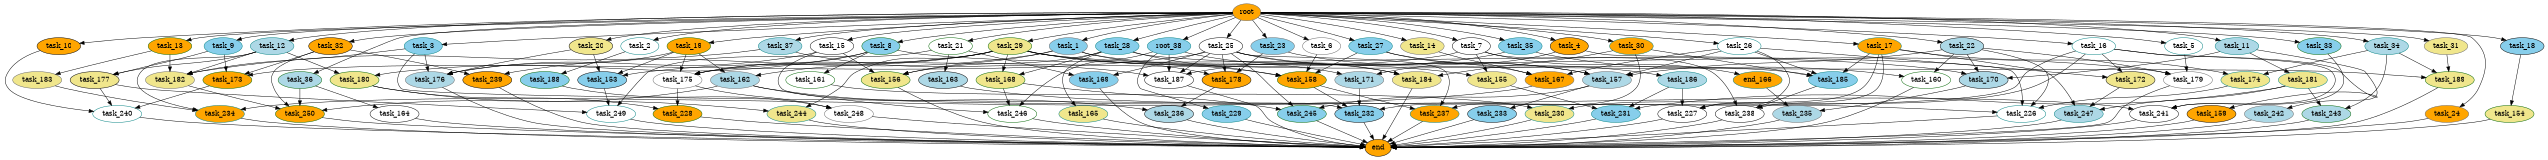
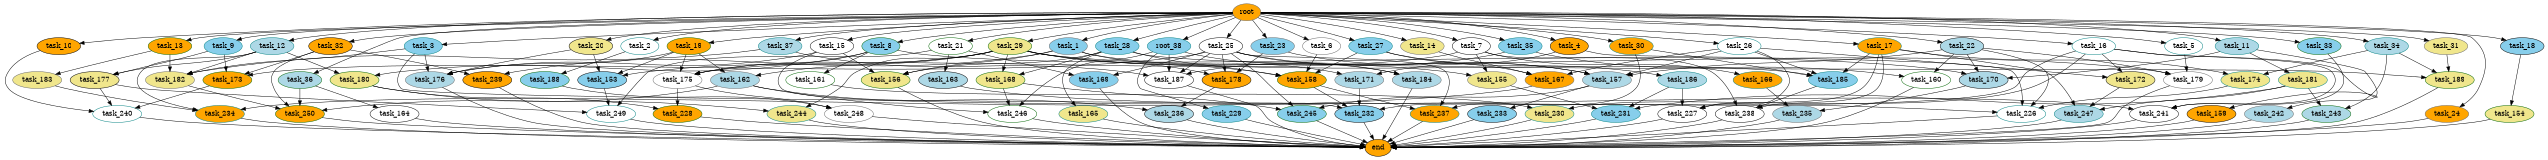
edge "task_30" -> "task_184": removed
node "task_184": fillcolor khaki -> lightblue
node "end_166": label "end_166" -> "task_166"
